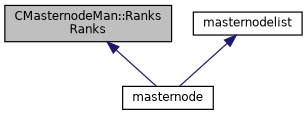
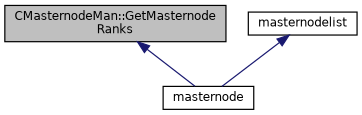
node "CMasternodeMan::Ranks Ranks": label "CMasternodeMan::Ranks Ranks" -> "CMasternodeMan::GetMasternode Ranks"
